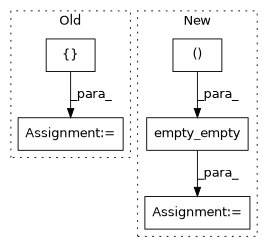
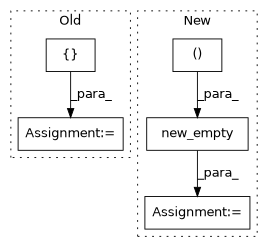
node "empty_empty": label "empty_empty" -> "new_empty"
